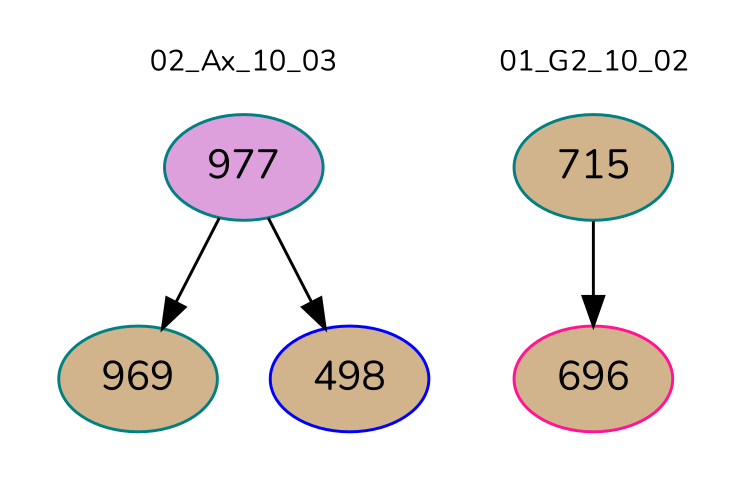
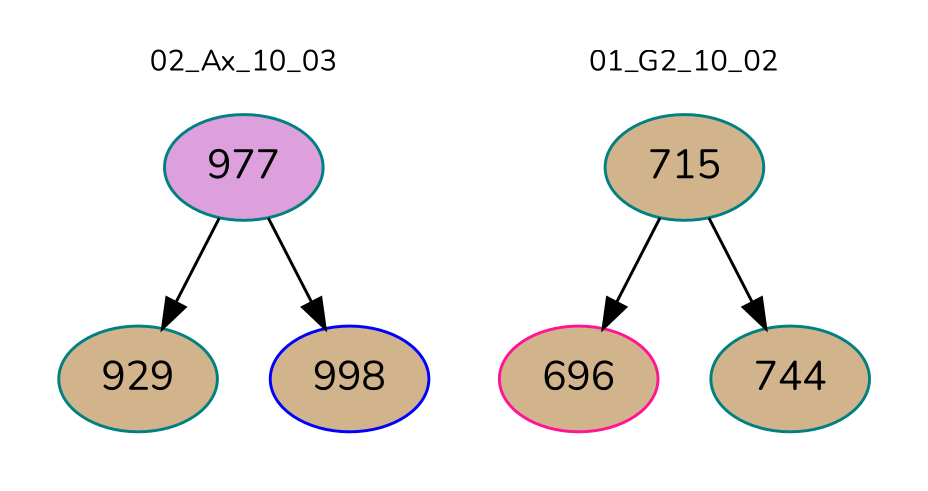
node "969": label "969" -> "929"
node "498": label "498" -> "998"
node "744": added
